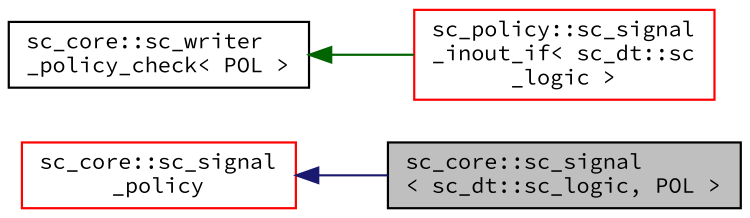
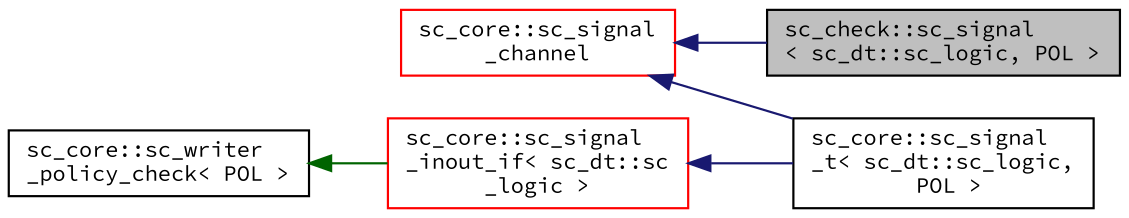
node "sc_policy::sc_signal _inout_if< sc_dt::sc _logic >": label "sc_policy::sc_signal _inout_if< sc_dt::sc _logic >" -> "sc_core::sc_signal _inout_if< sc_dt::sc _logic >"
node "sc_core::sc_signal _t< sc_dt::sc_logic, POL >": added
node "sc_core::sc_signal _policy": label "sc_core::sc_signal _policy" -> "sc_core::sc_signal _channel"
node "sc_core::sc_signal < sc_dt::sc_logic, POL >": label "sc_core::sc_signal < sc_dt::sc_logic, POL >" -> "sc_check::sc_signal < sc_dt::sc_logic, POL >"
